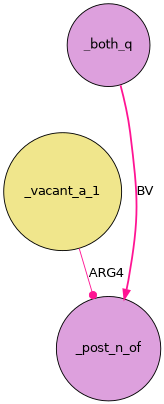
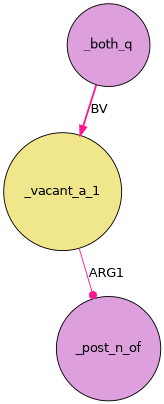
edge "_both_q" -> "_post_n_of": now "_both_q" -> "_vacant_a_1"
edge "_vacant_a_1" -> "_post_n_of": label "ARG4" -> "ARG1"
